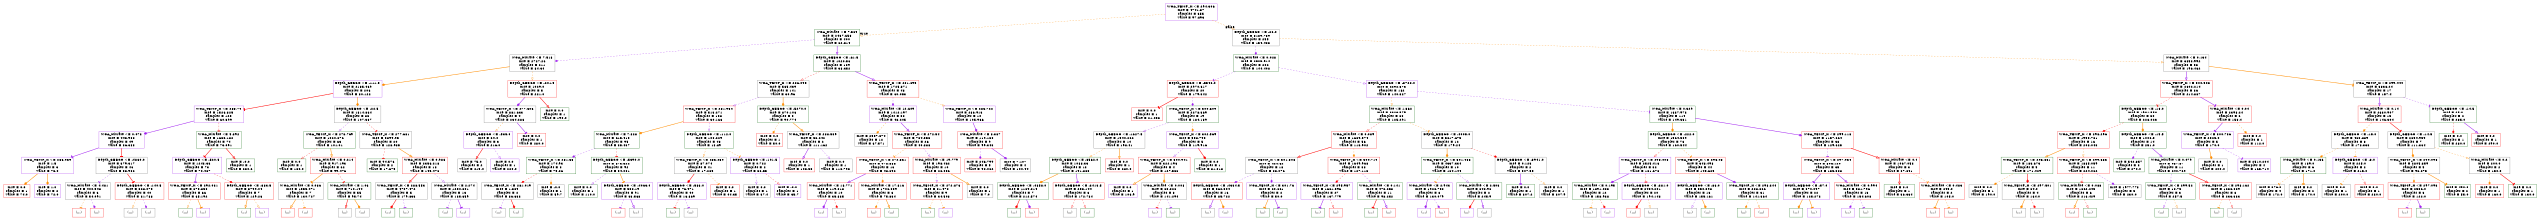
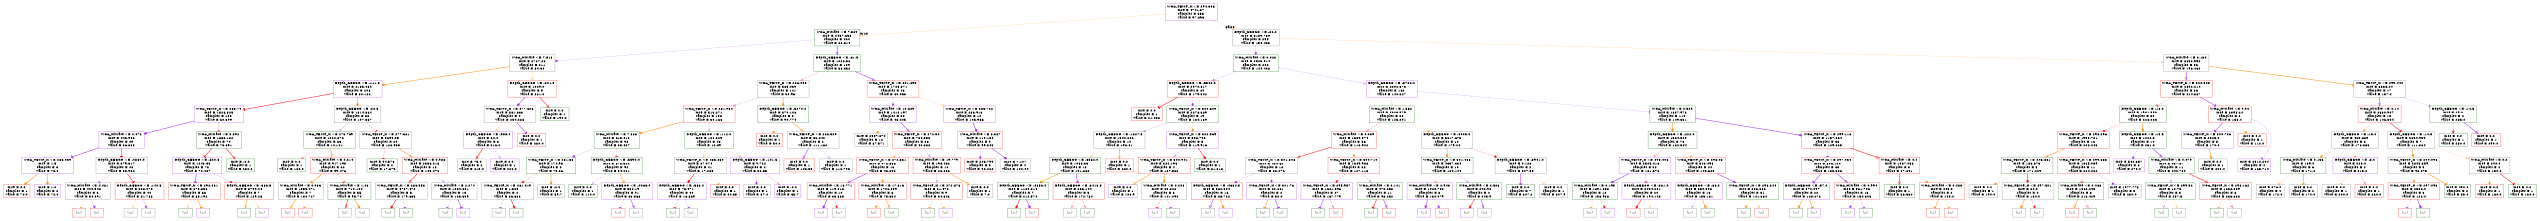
edge "WOA_TEMP_K <= 300.736 mse = 2325.0 samples = 5 value = 170.0" -> "mse = 2510.204 samples = 4 value = 165.714": now "WOA_Nitrate <= 0.04 mse = 2398.24 samples = 6 value = 158.4" -> "mse = 2510.204 samples = 4 value = 165.714"
node "mse = 542.857 samples = 3 value = 270.0": color darkgreen -> purple
edge "WOA_TEMP_K <= 281.53 mse = 174.93 samples = 3 value = 75.86" -> "mse = -0.0 samples = 1 value = 59.7": style dashed -> bold
edge "Depth_GEBCO <= -101.5 mse = 0.722 samples = 2 value = 36.55" -> "mse = 0.0 samples = 1 value = 37.4": arrowhead onormal -> diamond
edge "WOA_Nitrate <= 0.4 mse = 1067.053 samples = 3 value = 87.841" -> "WOA_Nitrate <= 0.483 mse = 245.0 samples = 2 value = 105.0": arrowhead tee -> diamond
node "mse = 0.0 samples = 1 value = 307.2": label "mse = 0.0 samples = 1 value = 307.2" -> "mse = 0.0 samples = 7 value = 307.2"
